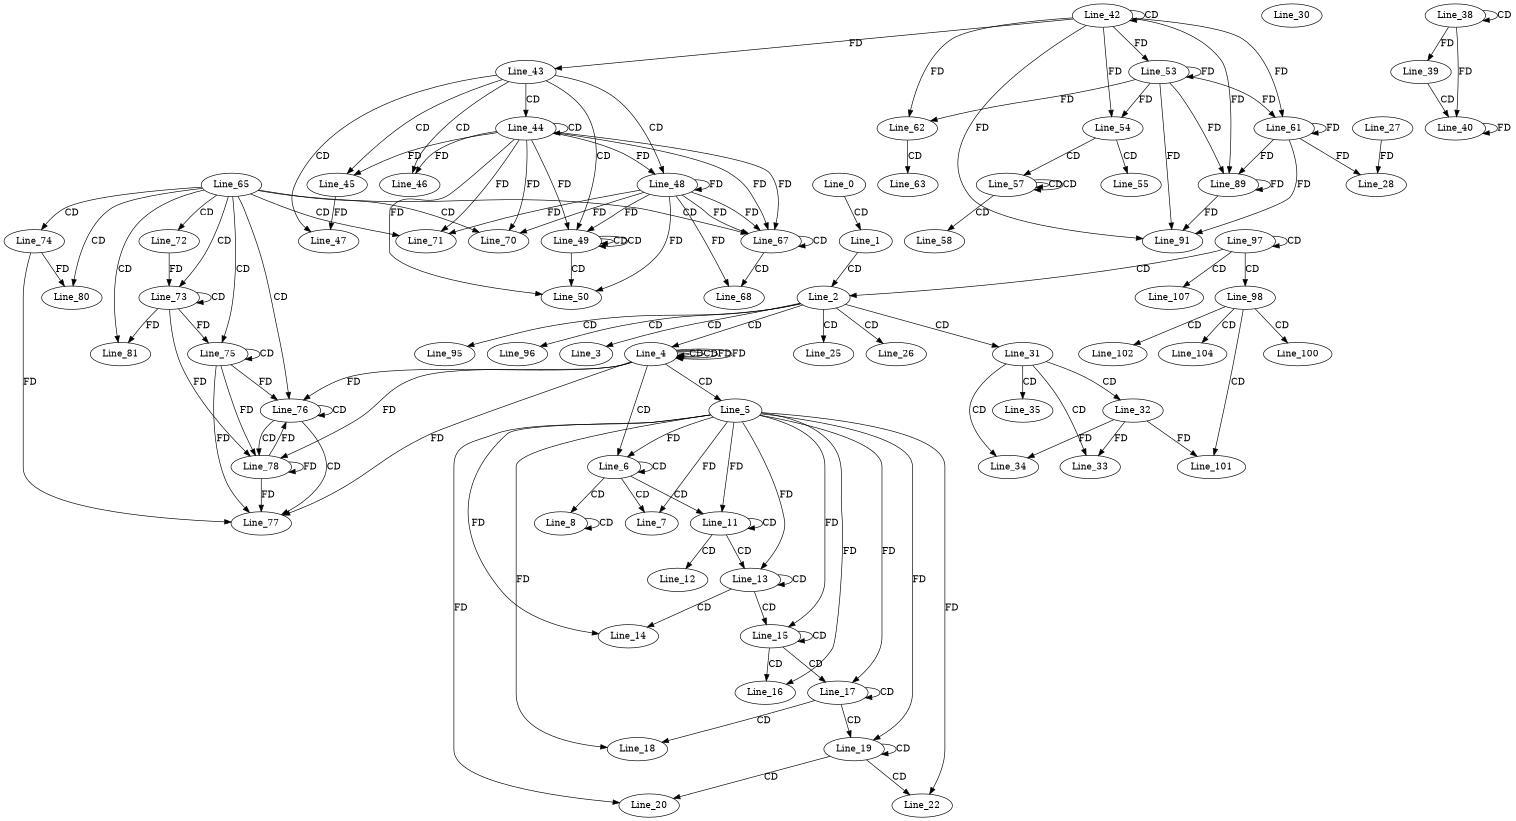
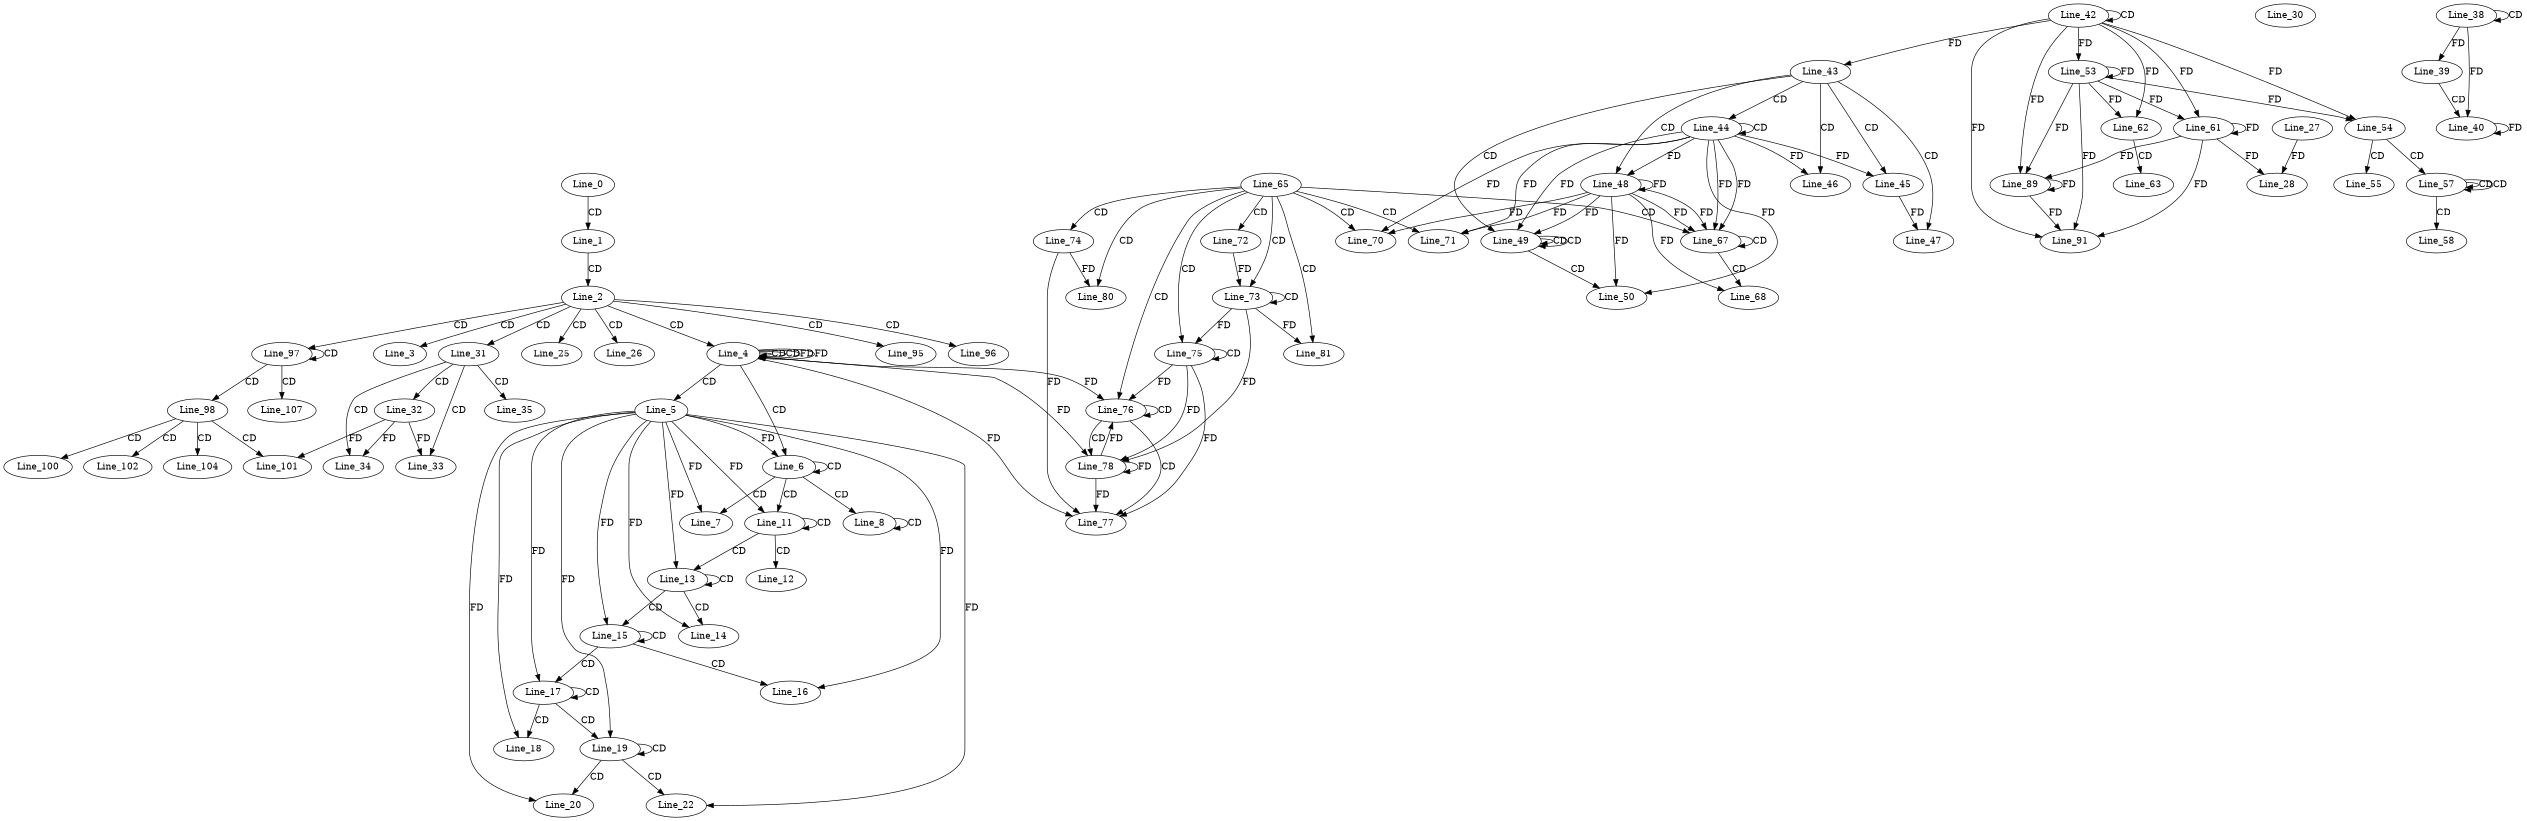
edge "Line_97" -> "Line_2": reversed
